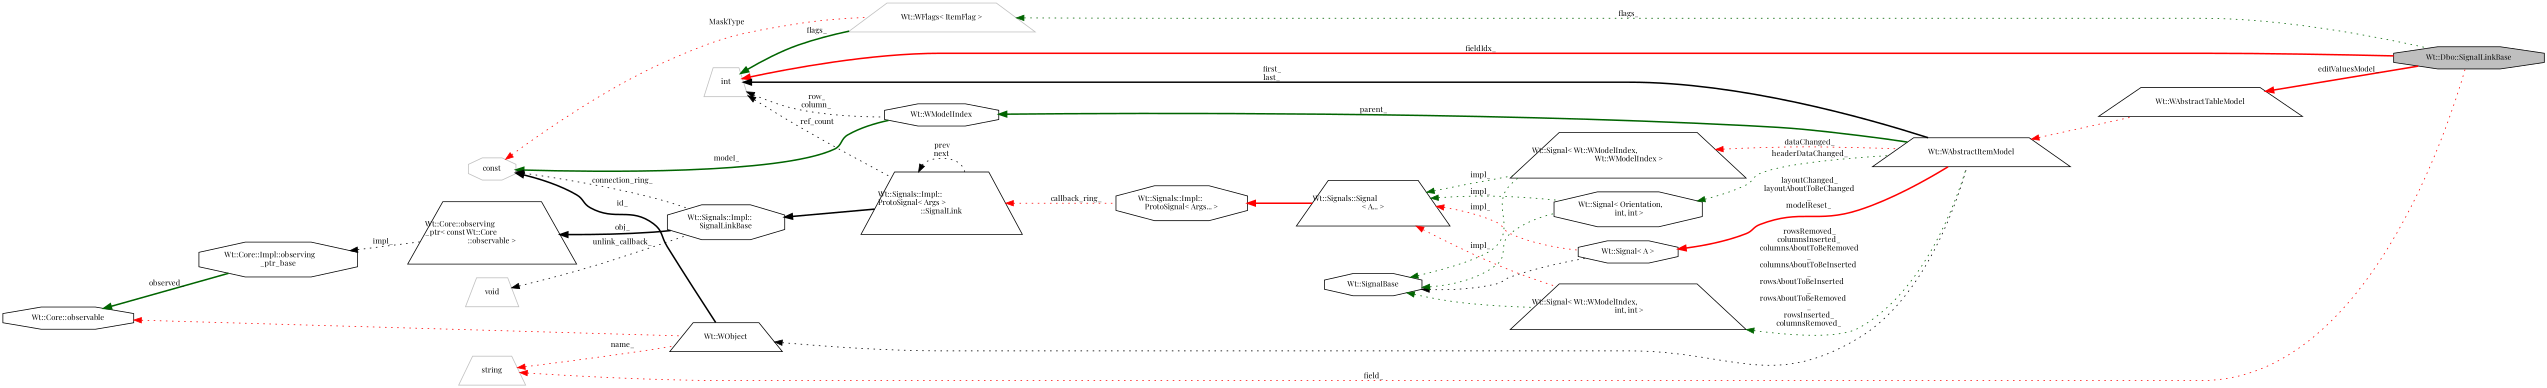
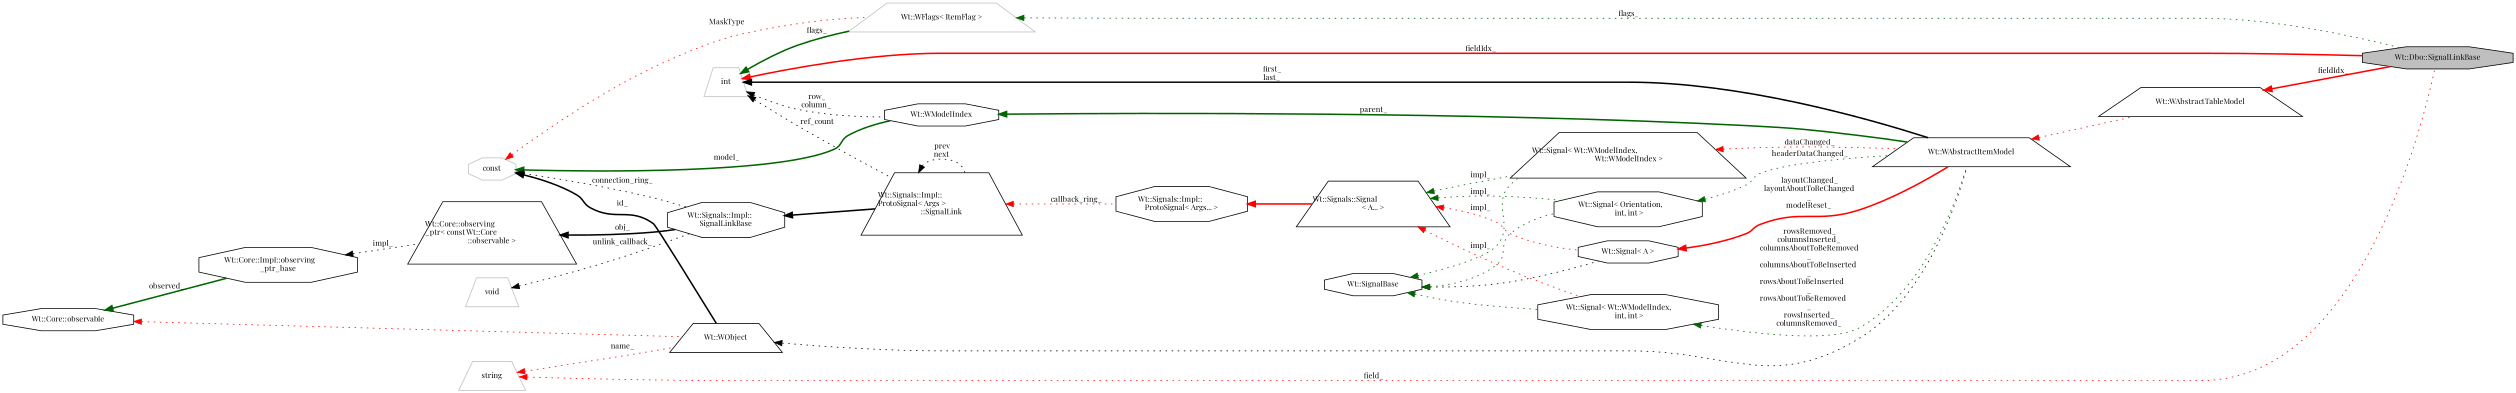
edge "Wt::Dbo::SignalLinkBase" -> "Wt::WAbstractTableModel": label " editValuesModel_" -> " fieldIdx_"
node "Wt::Signal< Wt::WModelIndex, int, int >": shape trapezium -> octagon
